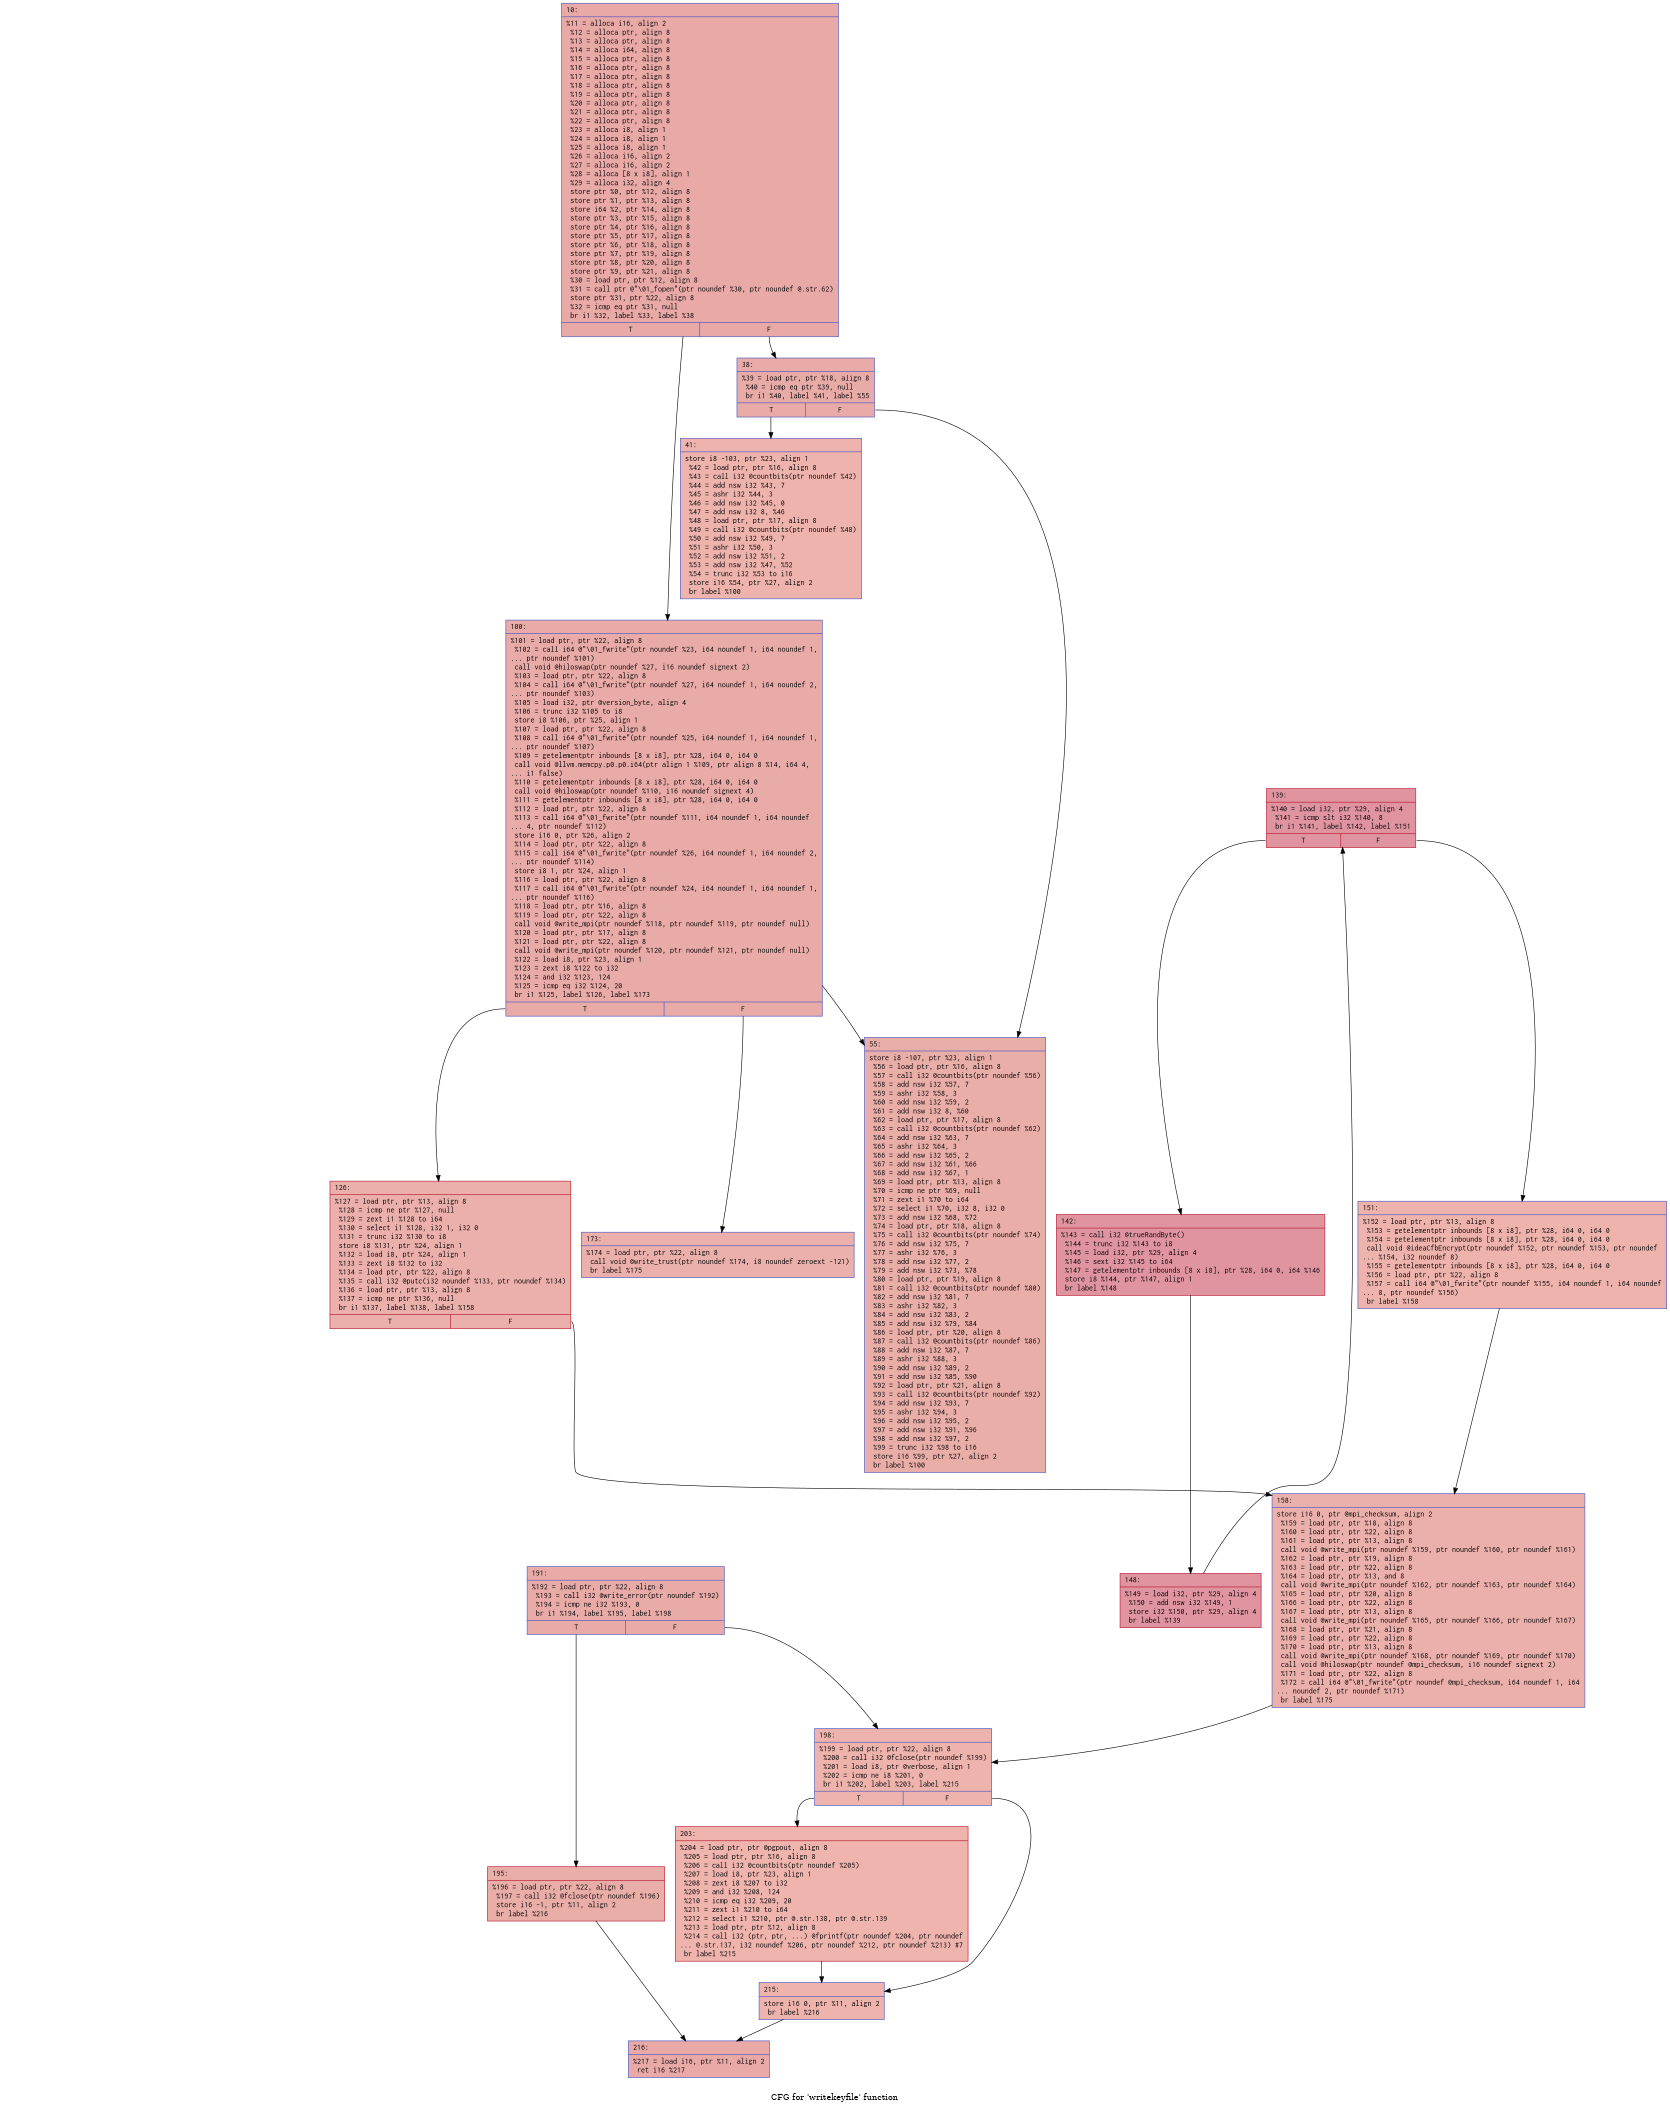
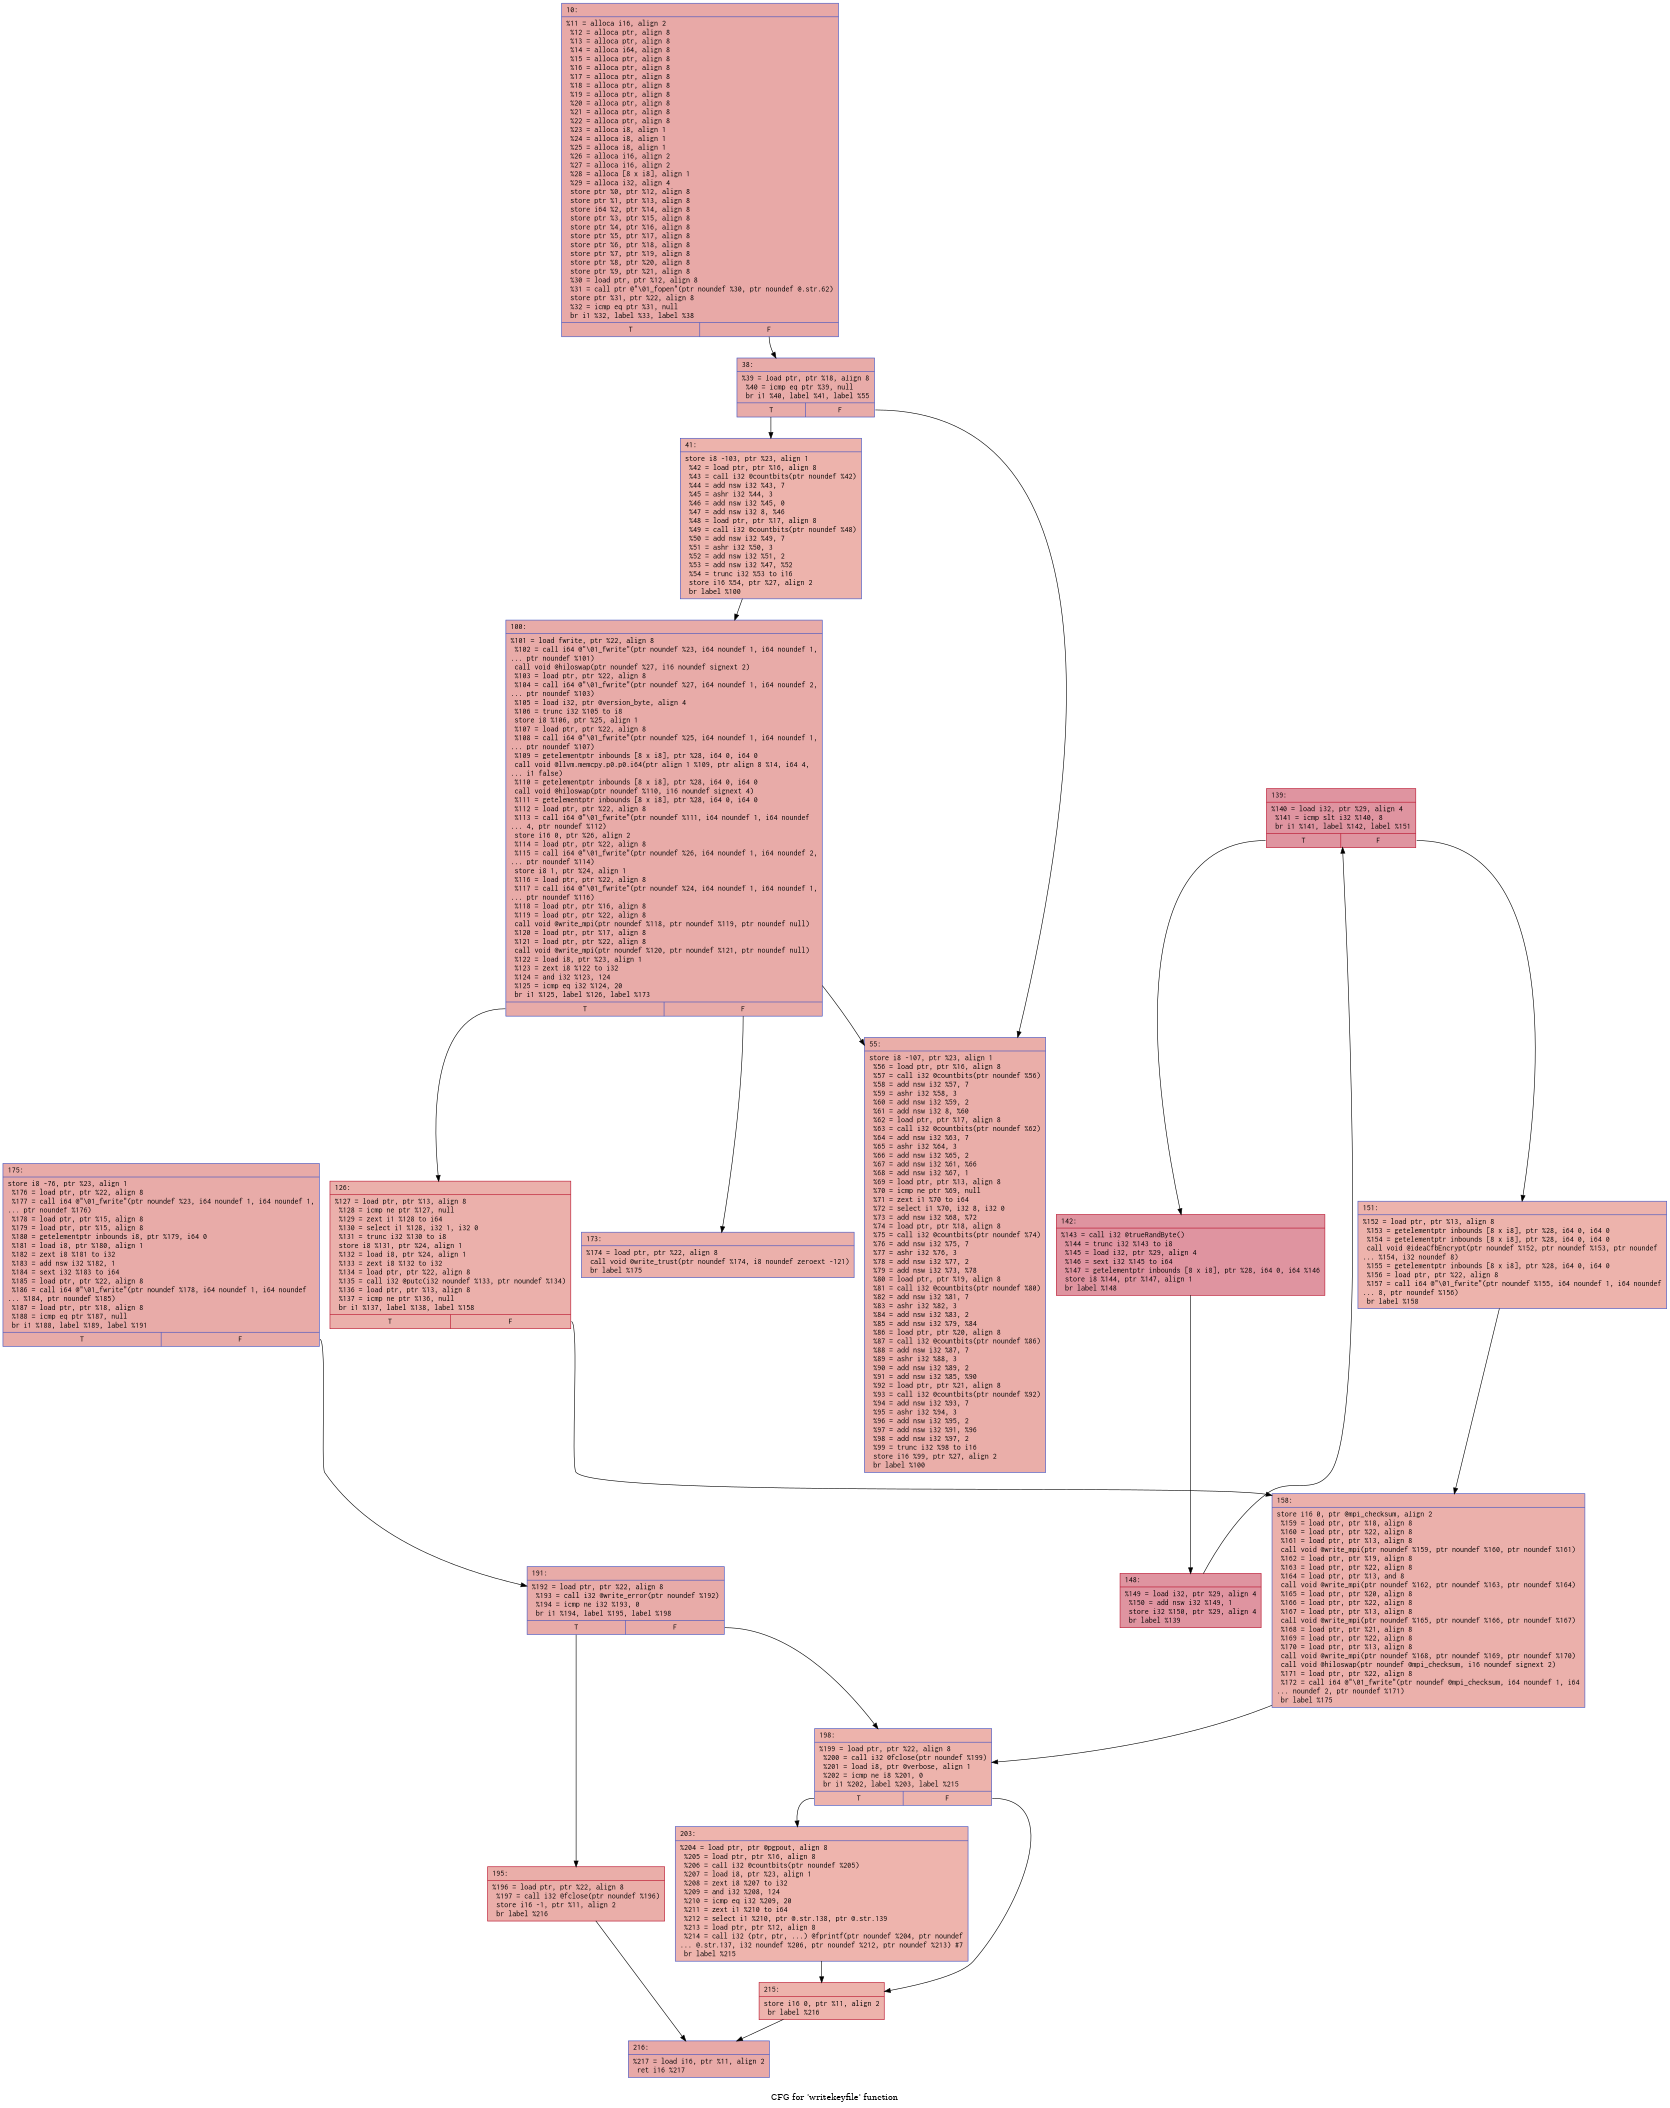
edge "10:" -> "100:": now "41:" -> "100:"
node "100:": text "%101 = load ptr, ptr %22, align 8" -> "%101 = load fwrite, ptr %22, align 8"
node "175:": added
node "203:": color #b70d28ff -> #3d50c3ff
node "215:": color #3d50c3ff -> #b70d28ff
